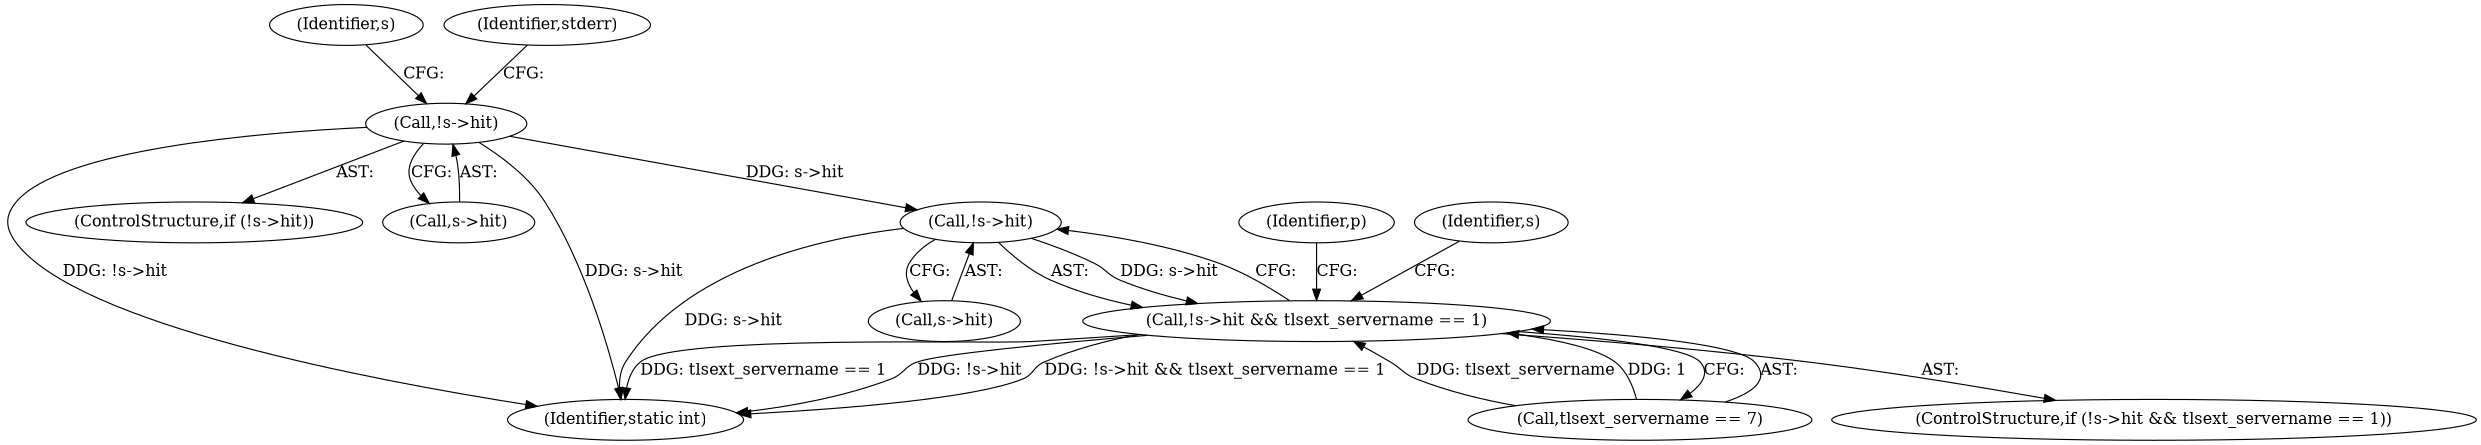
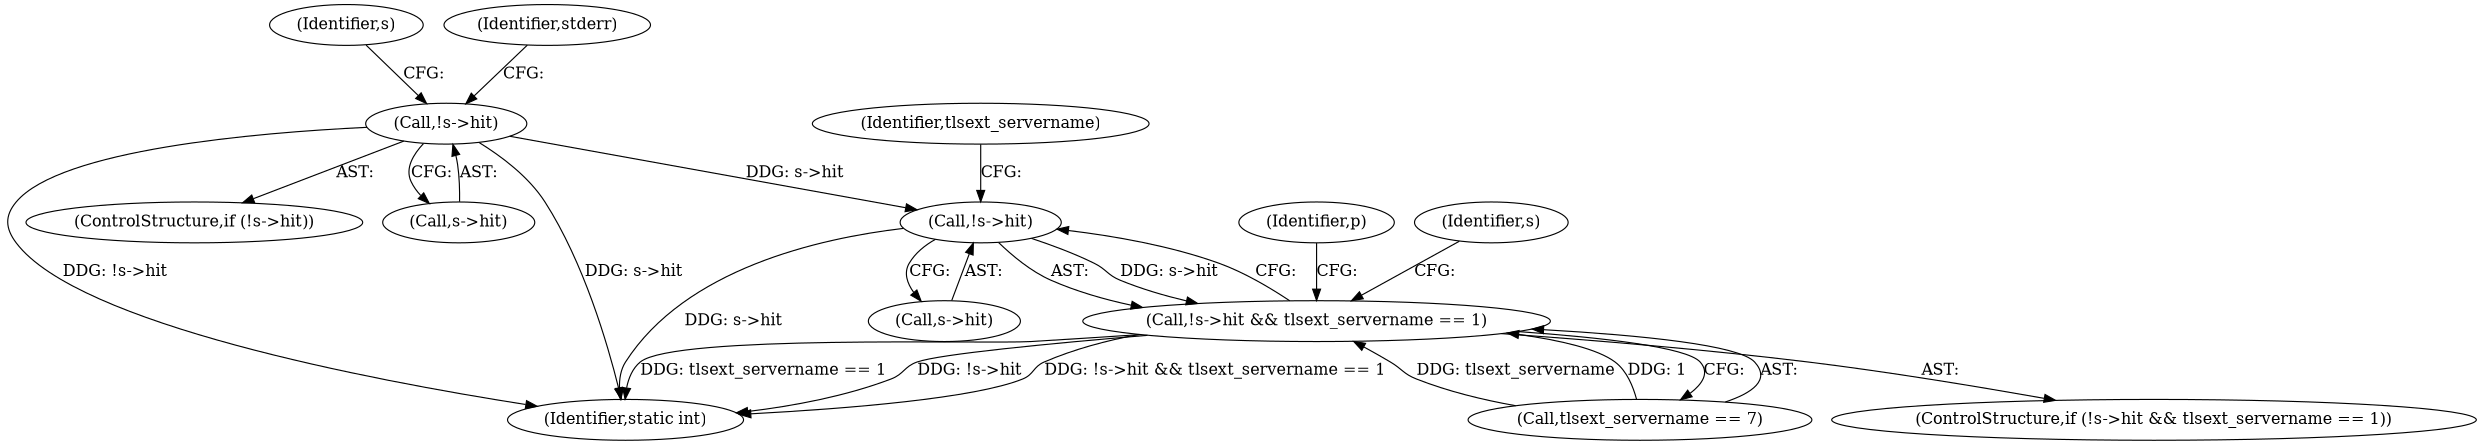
node "(Identifier,tlsext_servername)": added
